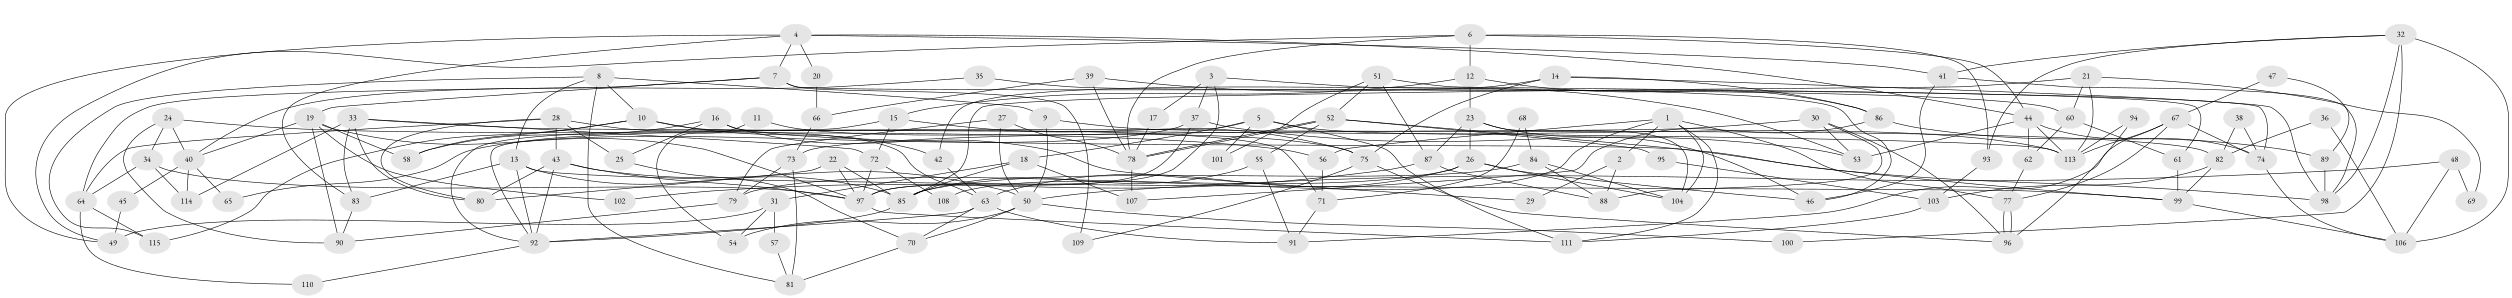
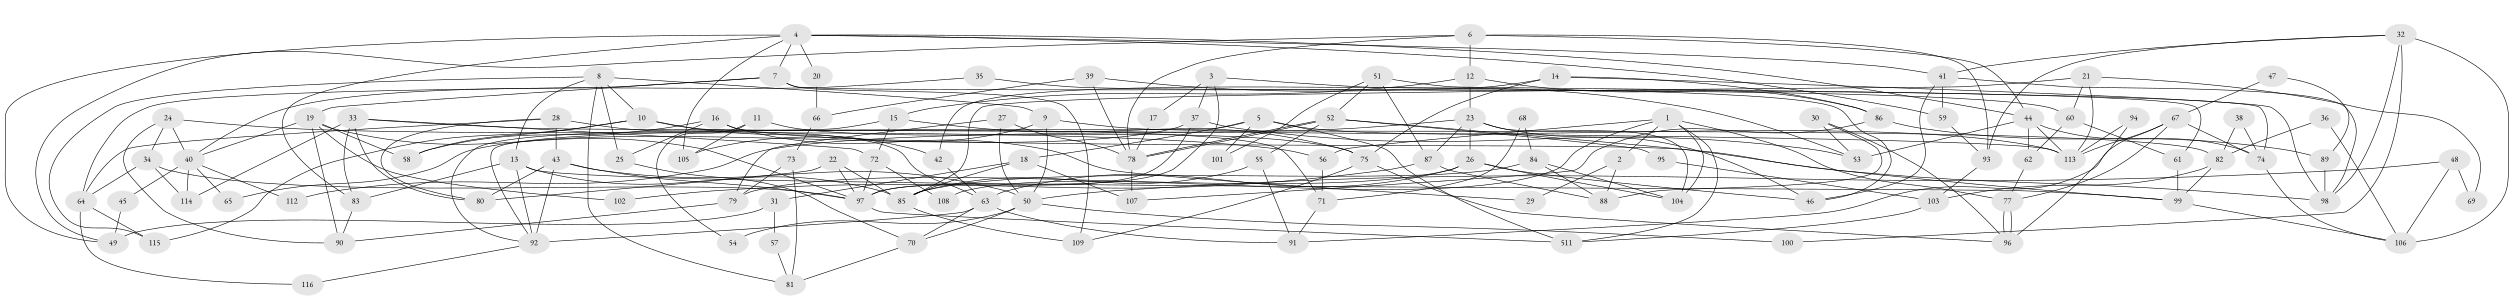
node "59": added
edge "30" -- "73": removed
edge "28" -- "25": now "8" -- "25"
node "105": added
node "112": added
edge "31" -- "54": removed
edge "85" -- "92": now "85" -- "109"
node "111": label "111" -> "511"
node "110": label "110" -> "116"
